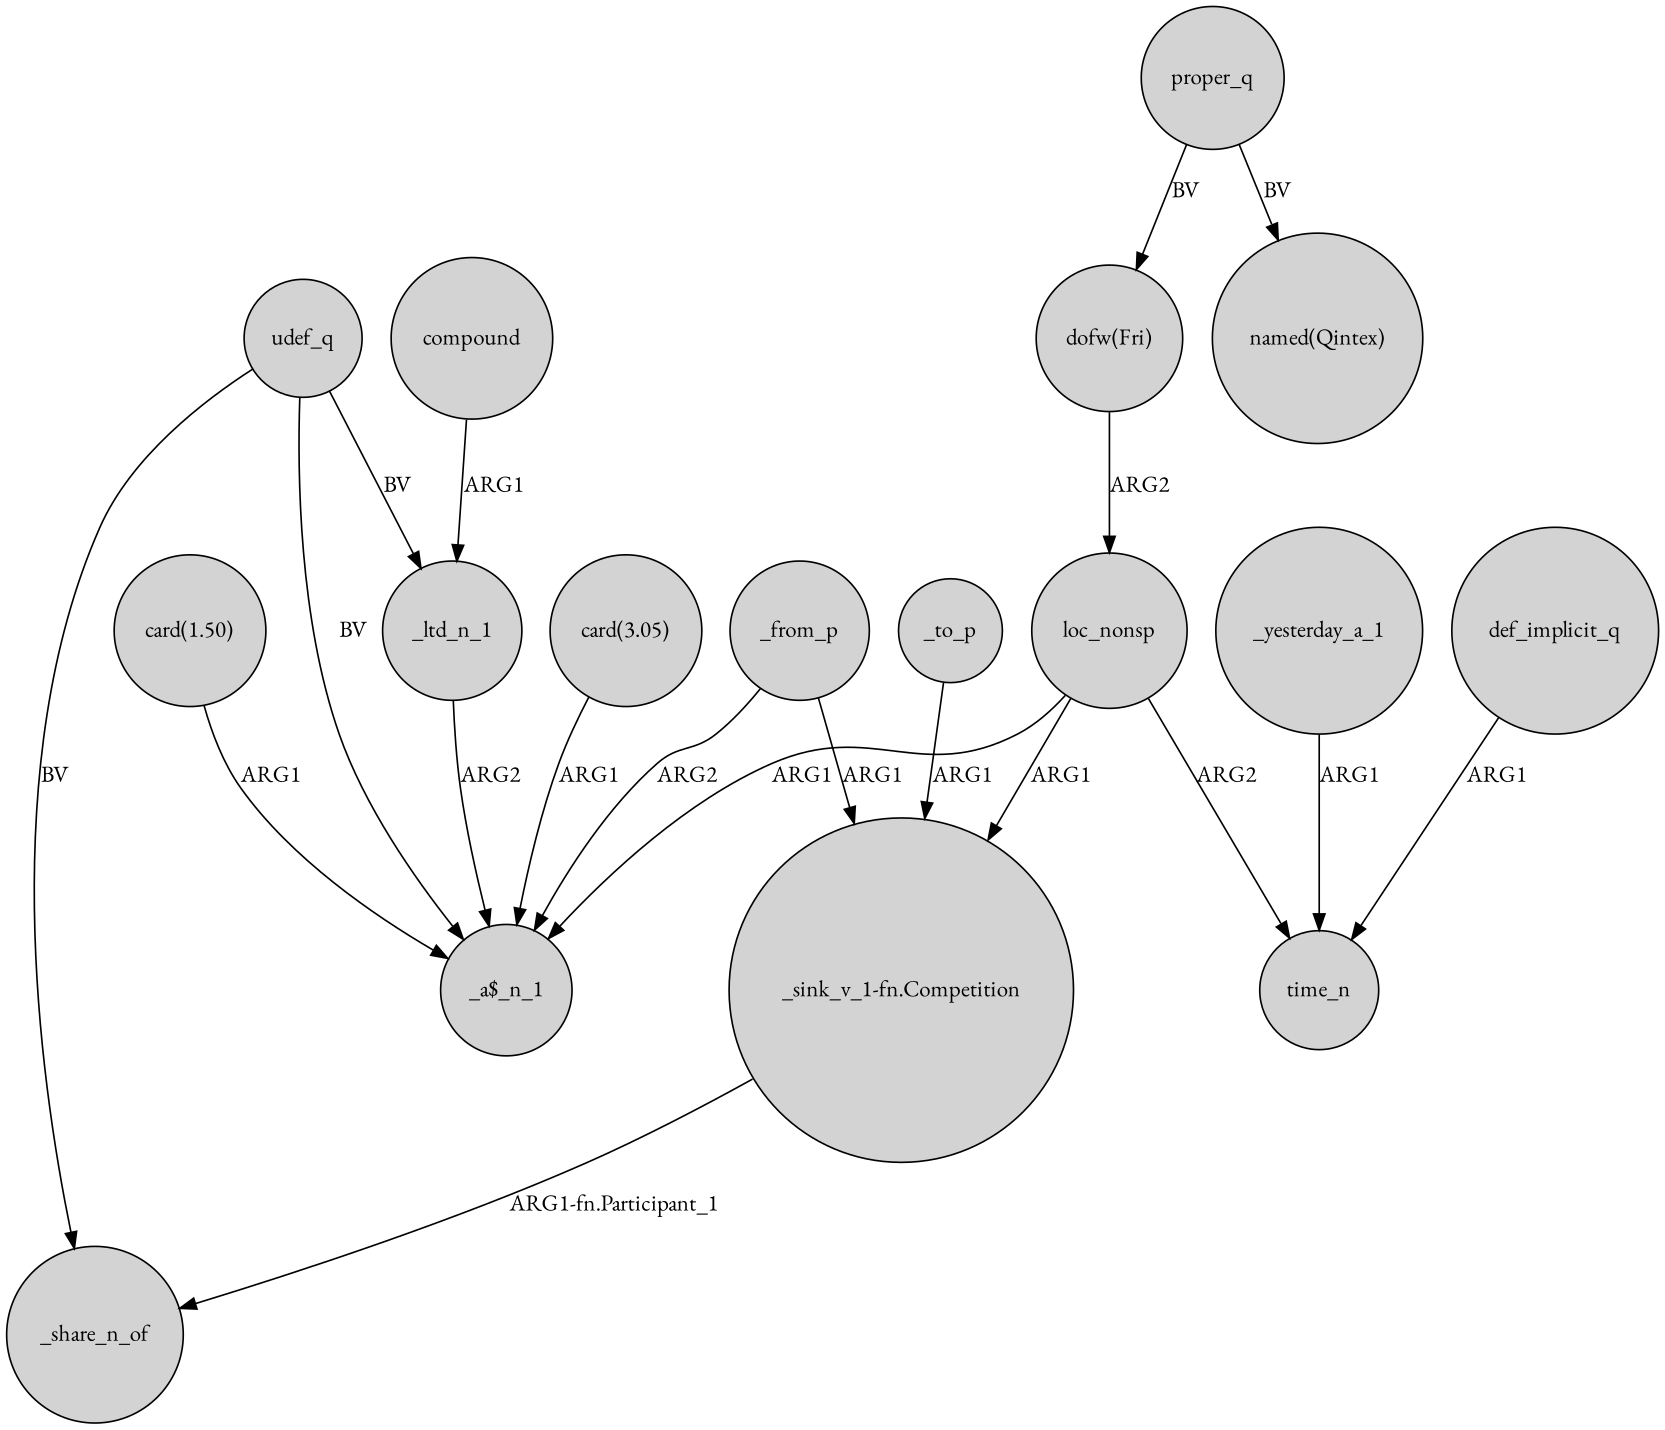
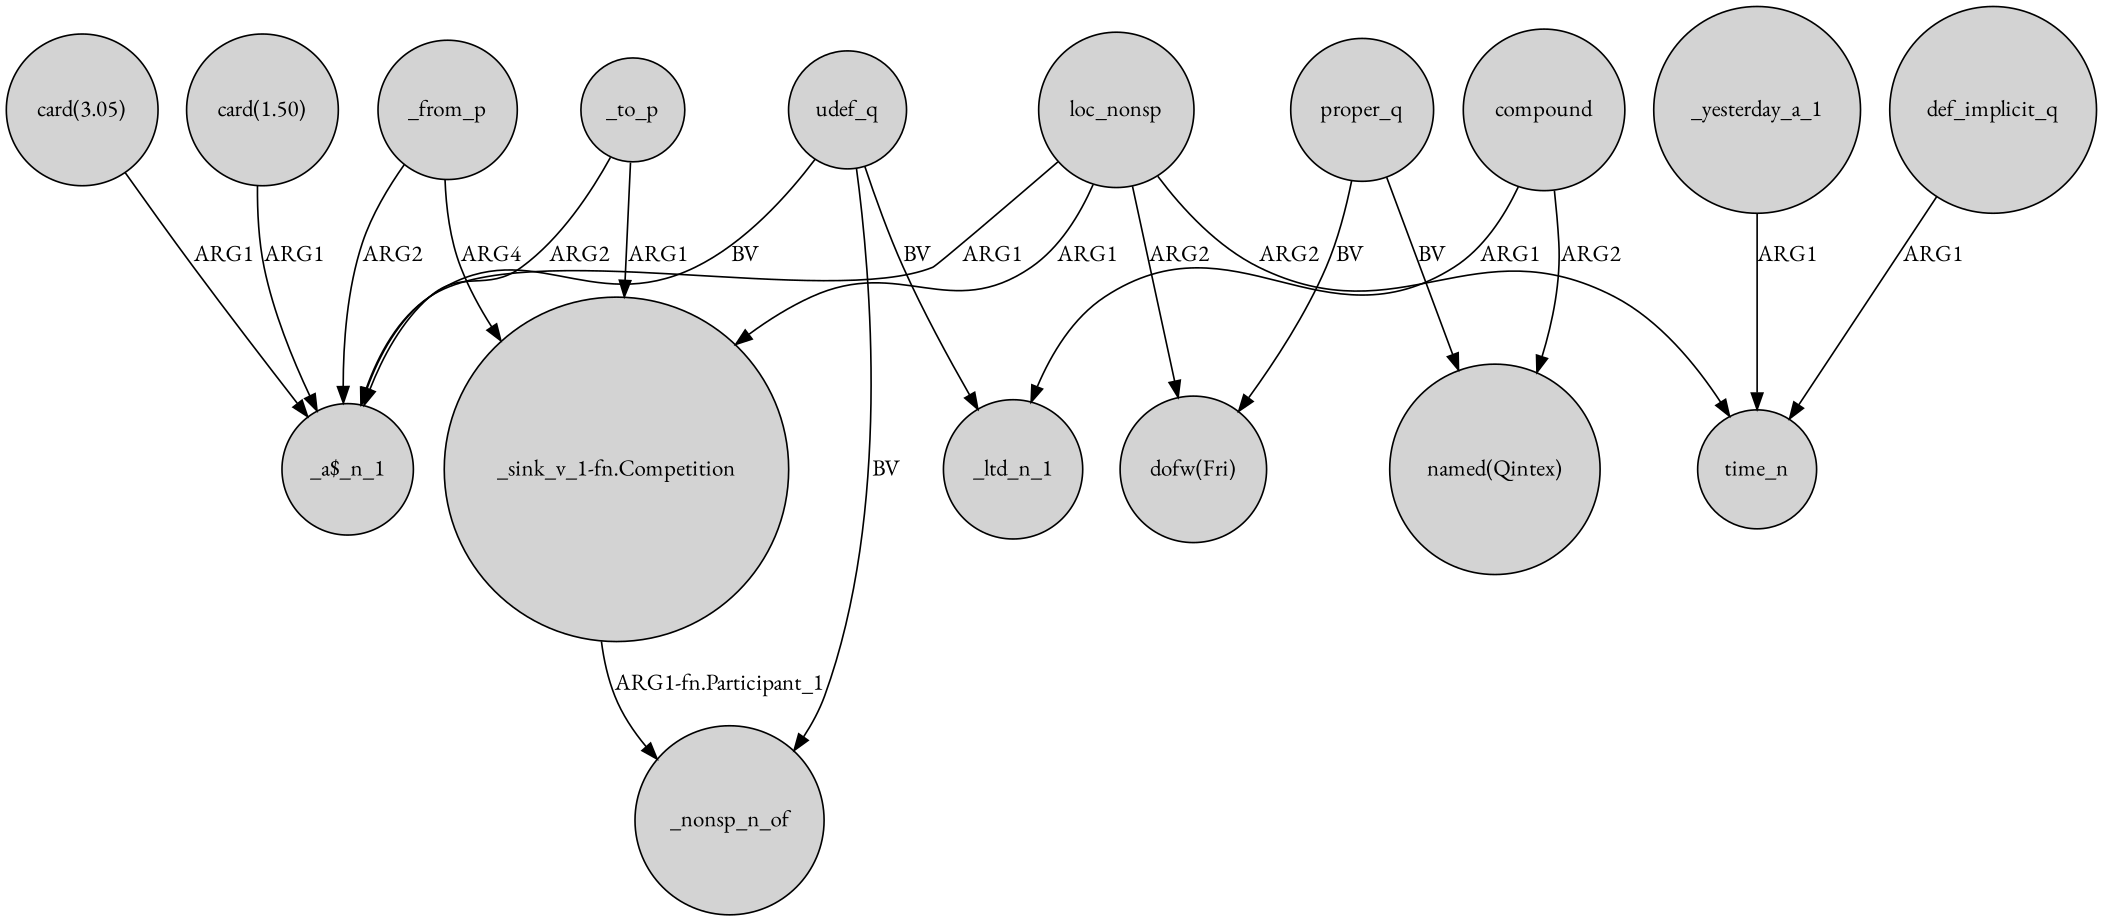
edge "compound" -> "named(Qintex)": added, label "ARG2"
edge "dofw(Fri)" -> "loc_nonsp": reversed
edge "_from_p" -> "_sink_v_1-fn.Competition": label "ARG1" -> "ARG4"
edge "_ltd_n_1" -> "_a$_n_1": now "_to_p" -> "_a$_n_1"
node "_share_n_of": label "_share_n_of" -> "_nonsp_n_of"
